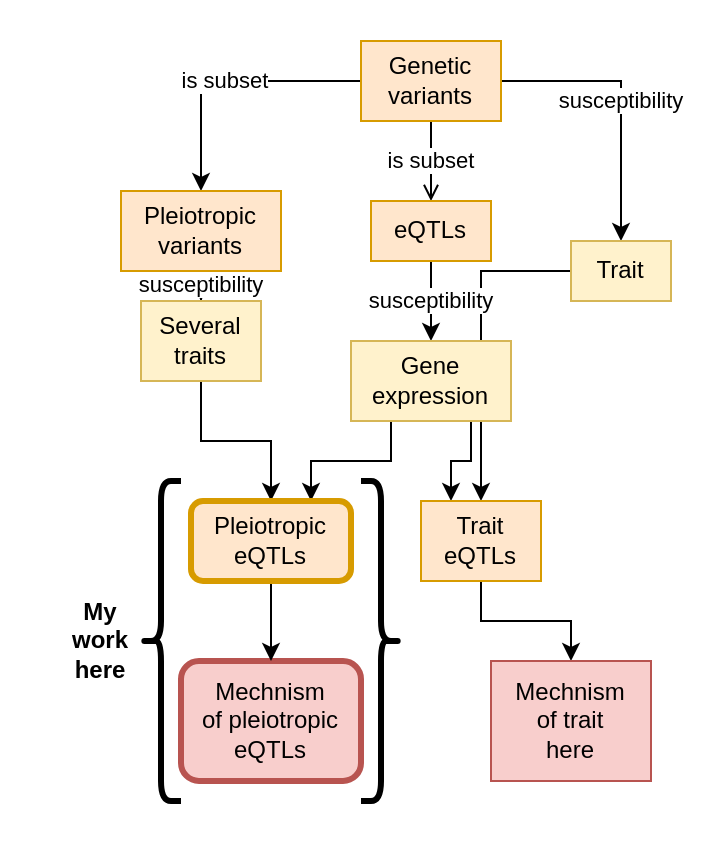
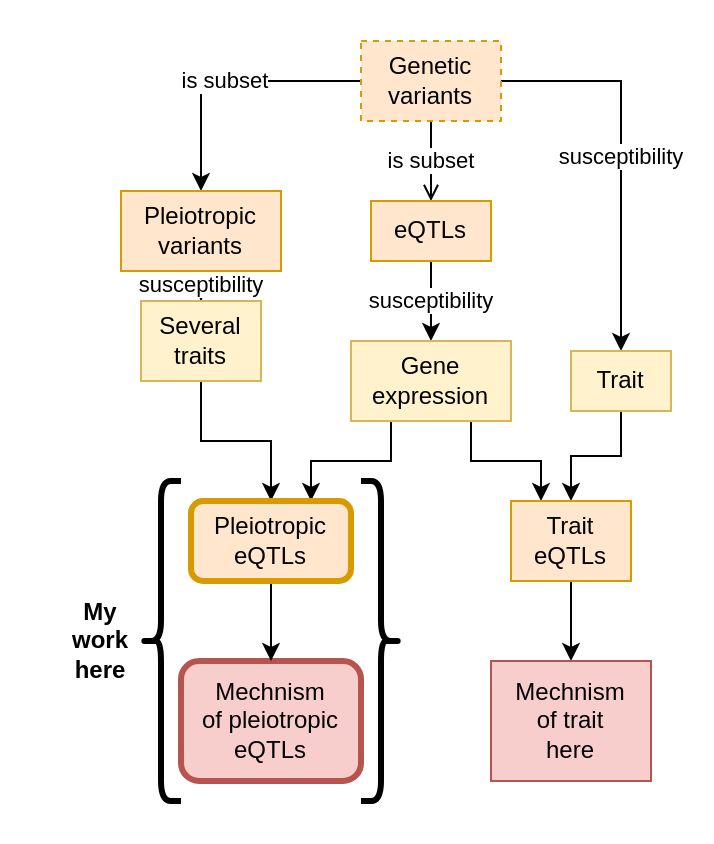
node "Genetic variants": style solid -> dashed
node "Trait": moved (621, 271) -> (621, 381)
node "Trait eQTLs": moved (481, 541) -> (571, 541)
